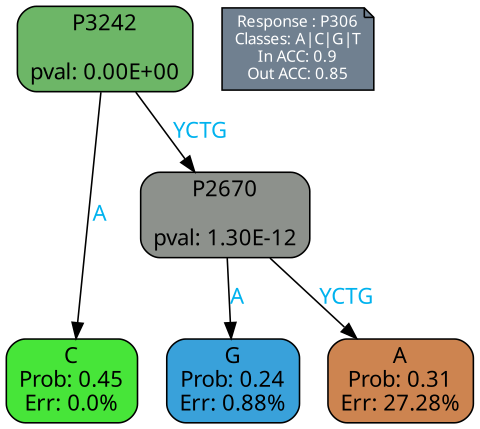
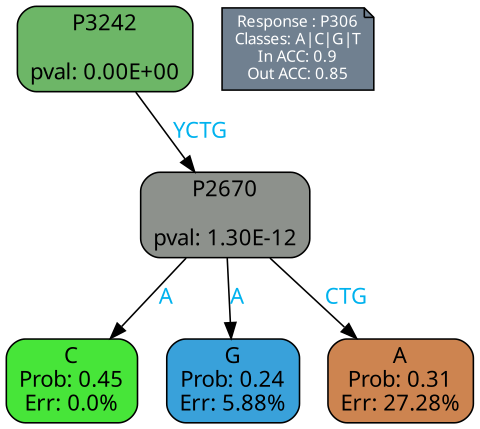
edge "P3242 pval: 0.00E+00" -> "C Prob: 0.45 Err: 0.0%": now "P2670 pval: 1.30E-12" -> "C Prob: 0.45 Err: 0.0%"
edge "P2670 pval: 1.30E-12" -> "A Prob: 0.31 Err: 27.28%": label "YCTG" -> "CTG"
node "G Prob: 0.24 Err: 0.88%": label "G Prob: 0.24 Err: 0.88%" -> "G Prob: 0.24 Err: 5.88%"
